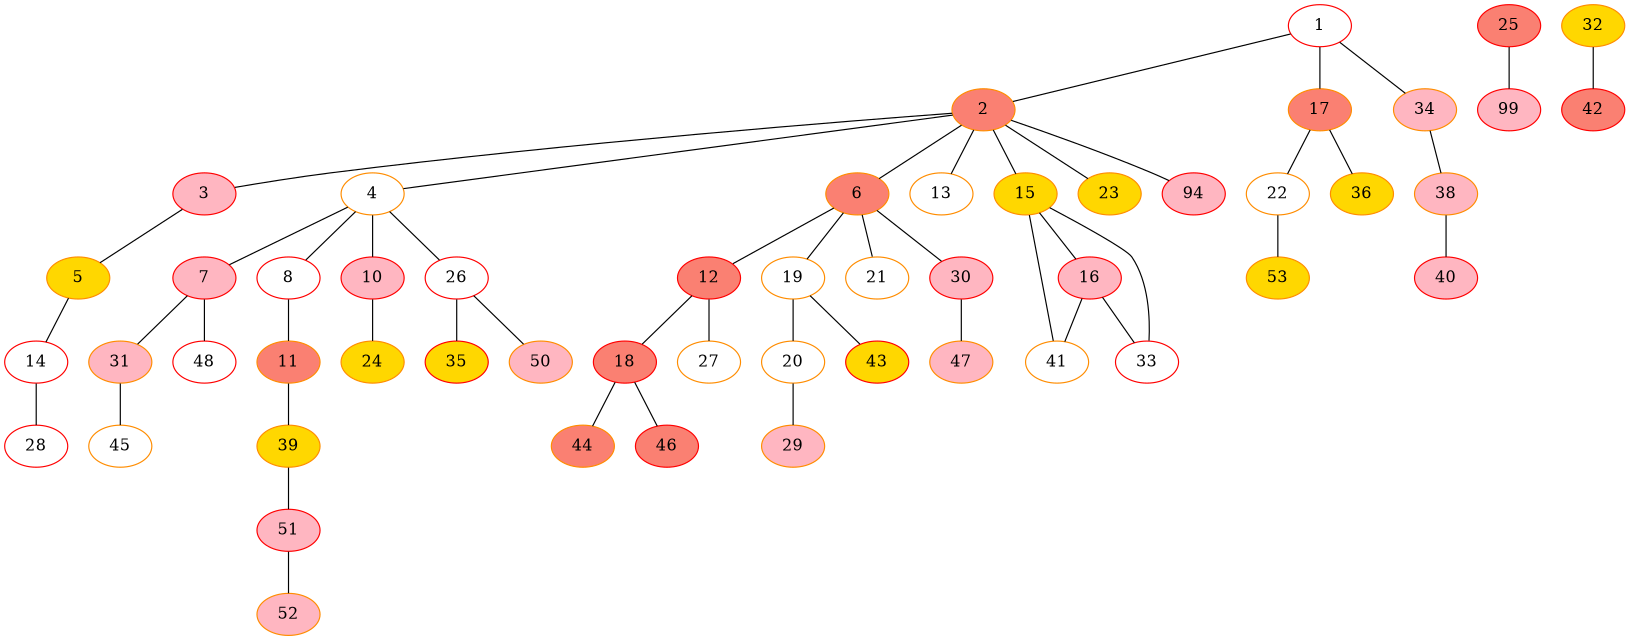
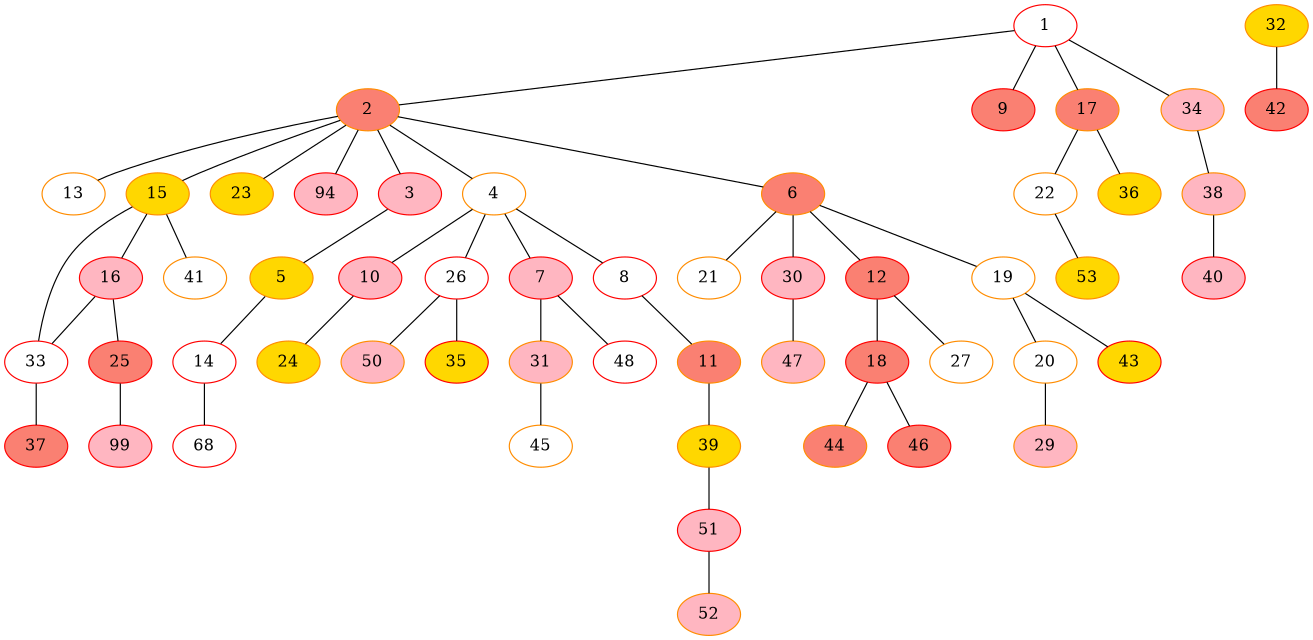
node "9": added
edge "16" -- "41": now "16" -- "25"
node "28": label "28" -> "68"
node "37": added
